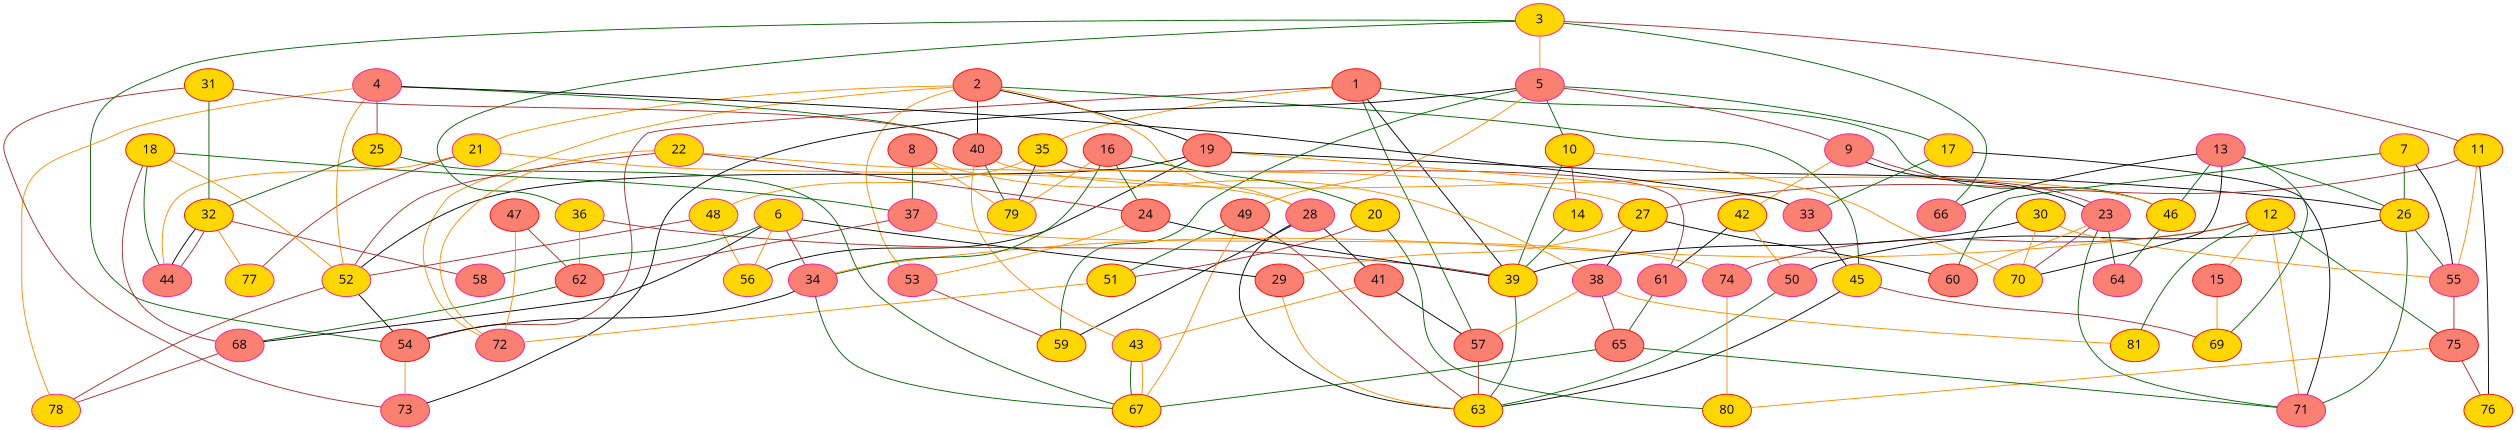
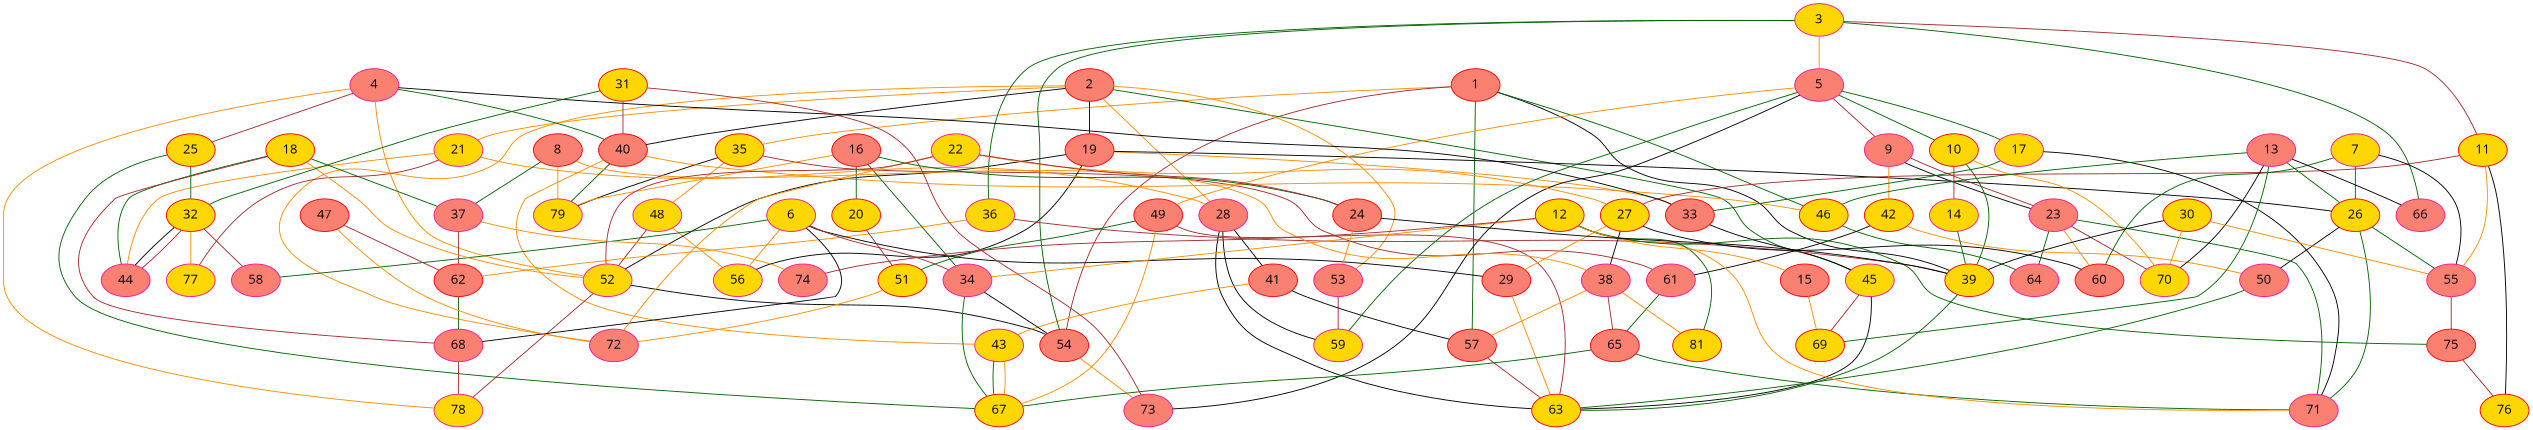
node "33": color deeppink -> red
node "59": color red -> deeppink
node "80": removed
